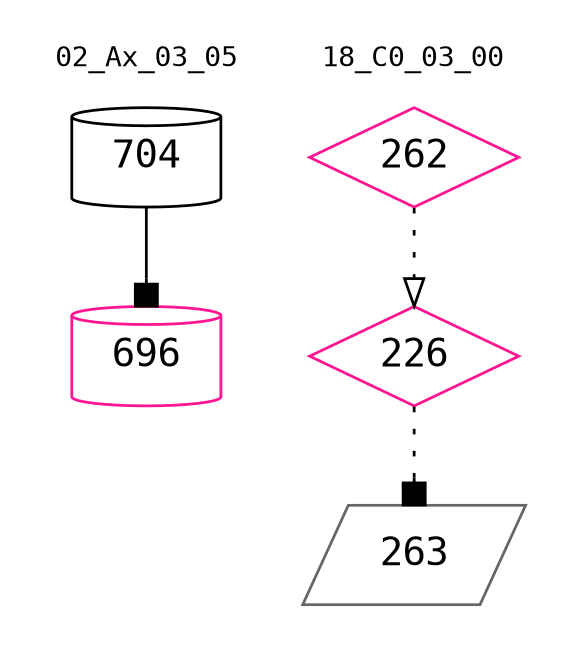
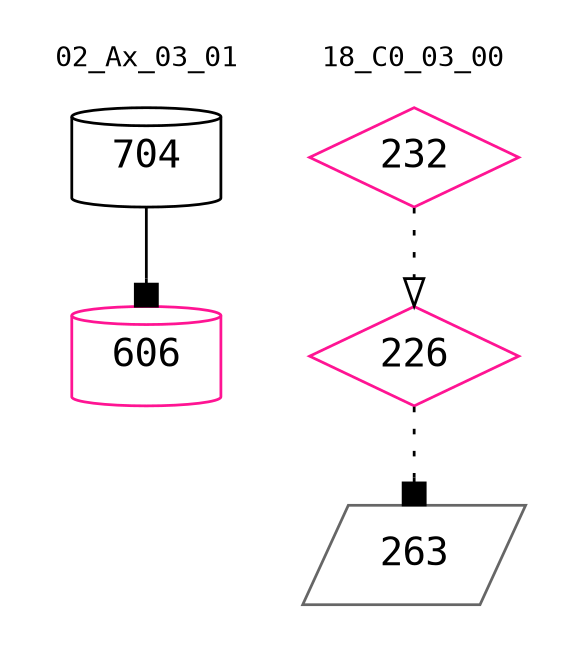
cluster "02_Ax_03_05": label "02_Ax_03_05" -> "02_Ax_03_01"
node "262": label "262" -> "232"
node "696": label "696" -> "606"
